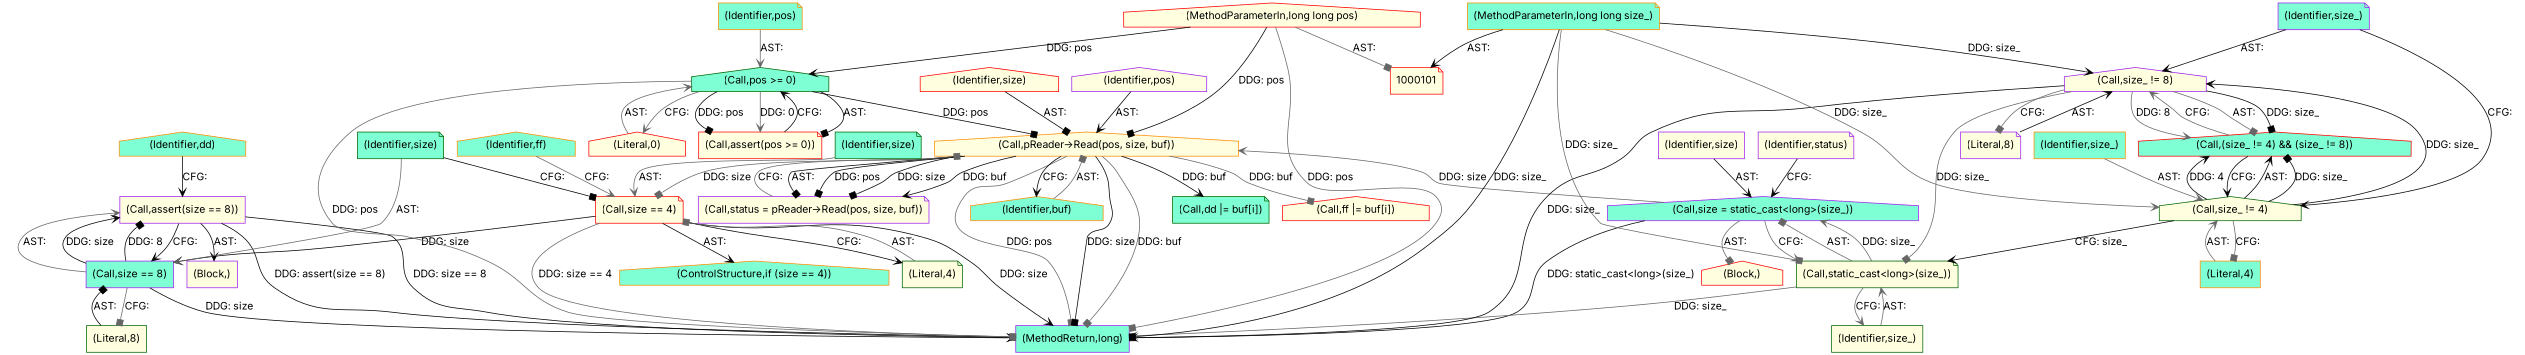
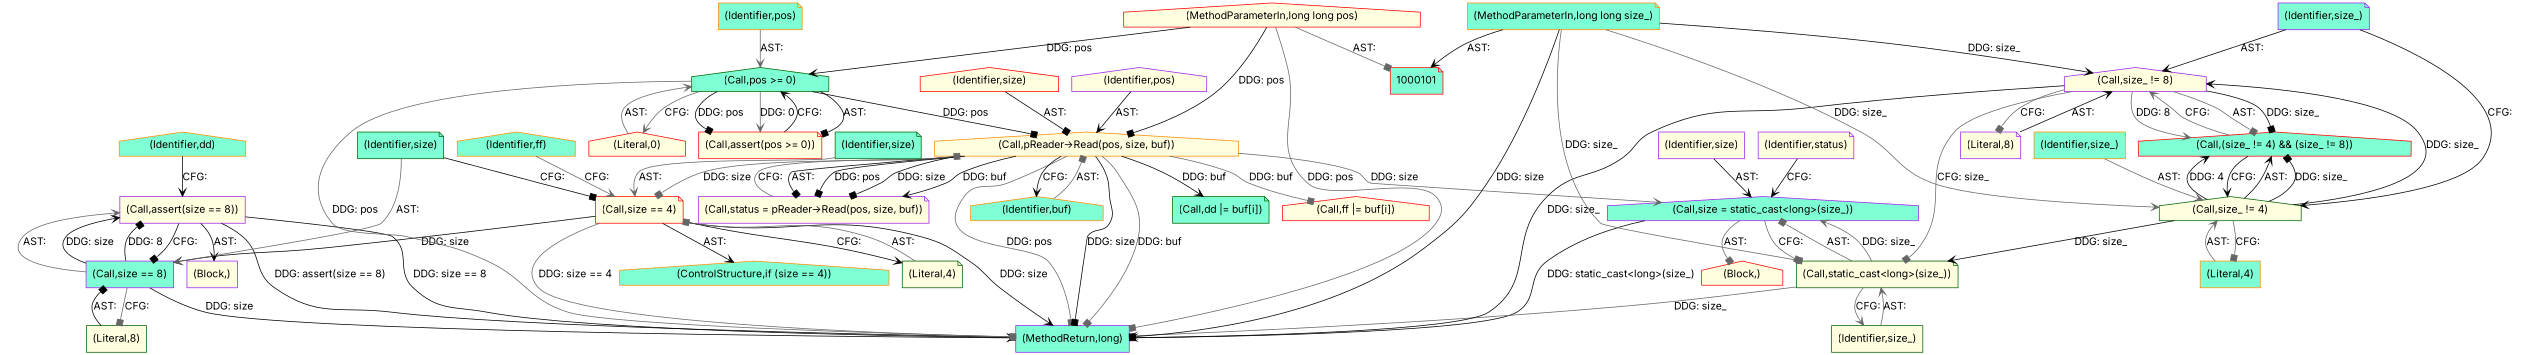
node "1000101": fillcolor lightyellow -> aquamarine
edge "(MethodParameterIn,long long size_)" -> "(MethodReturn,long)": label "DDG: size_" -> "DDG: size"
edge "(Call,size_ != 8)" -> "(Call,static_cast<long>(size_))": label "DDG: size_" -> "CFG: size_"
edge "(Call,size = static_cast<long>(size_))" -> "(Call,pReader->Read(pos, size, buf))": reversed
edge "(Call,assert(size == 8))" -> "(Call,size == 8)": arrowhead vee -> box
edge "(Call,size_ != 4)" -> "(Call,static_cast<long>(size_))": label "CFG: size_" -> "DDG: size_"
edge "(Call,size = static_cast<long>(size_))" -> "(Call,static_cast<long>(size_))": arrowhead vee -> box
